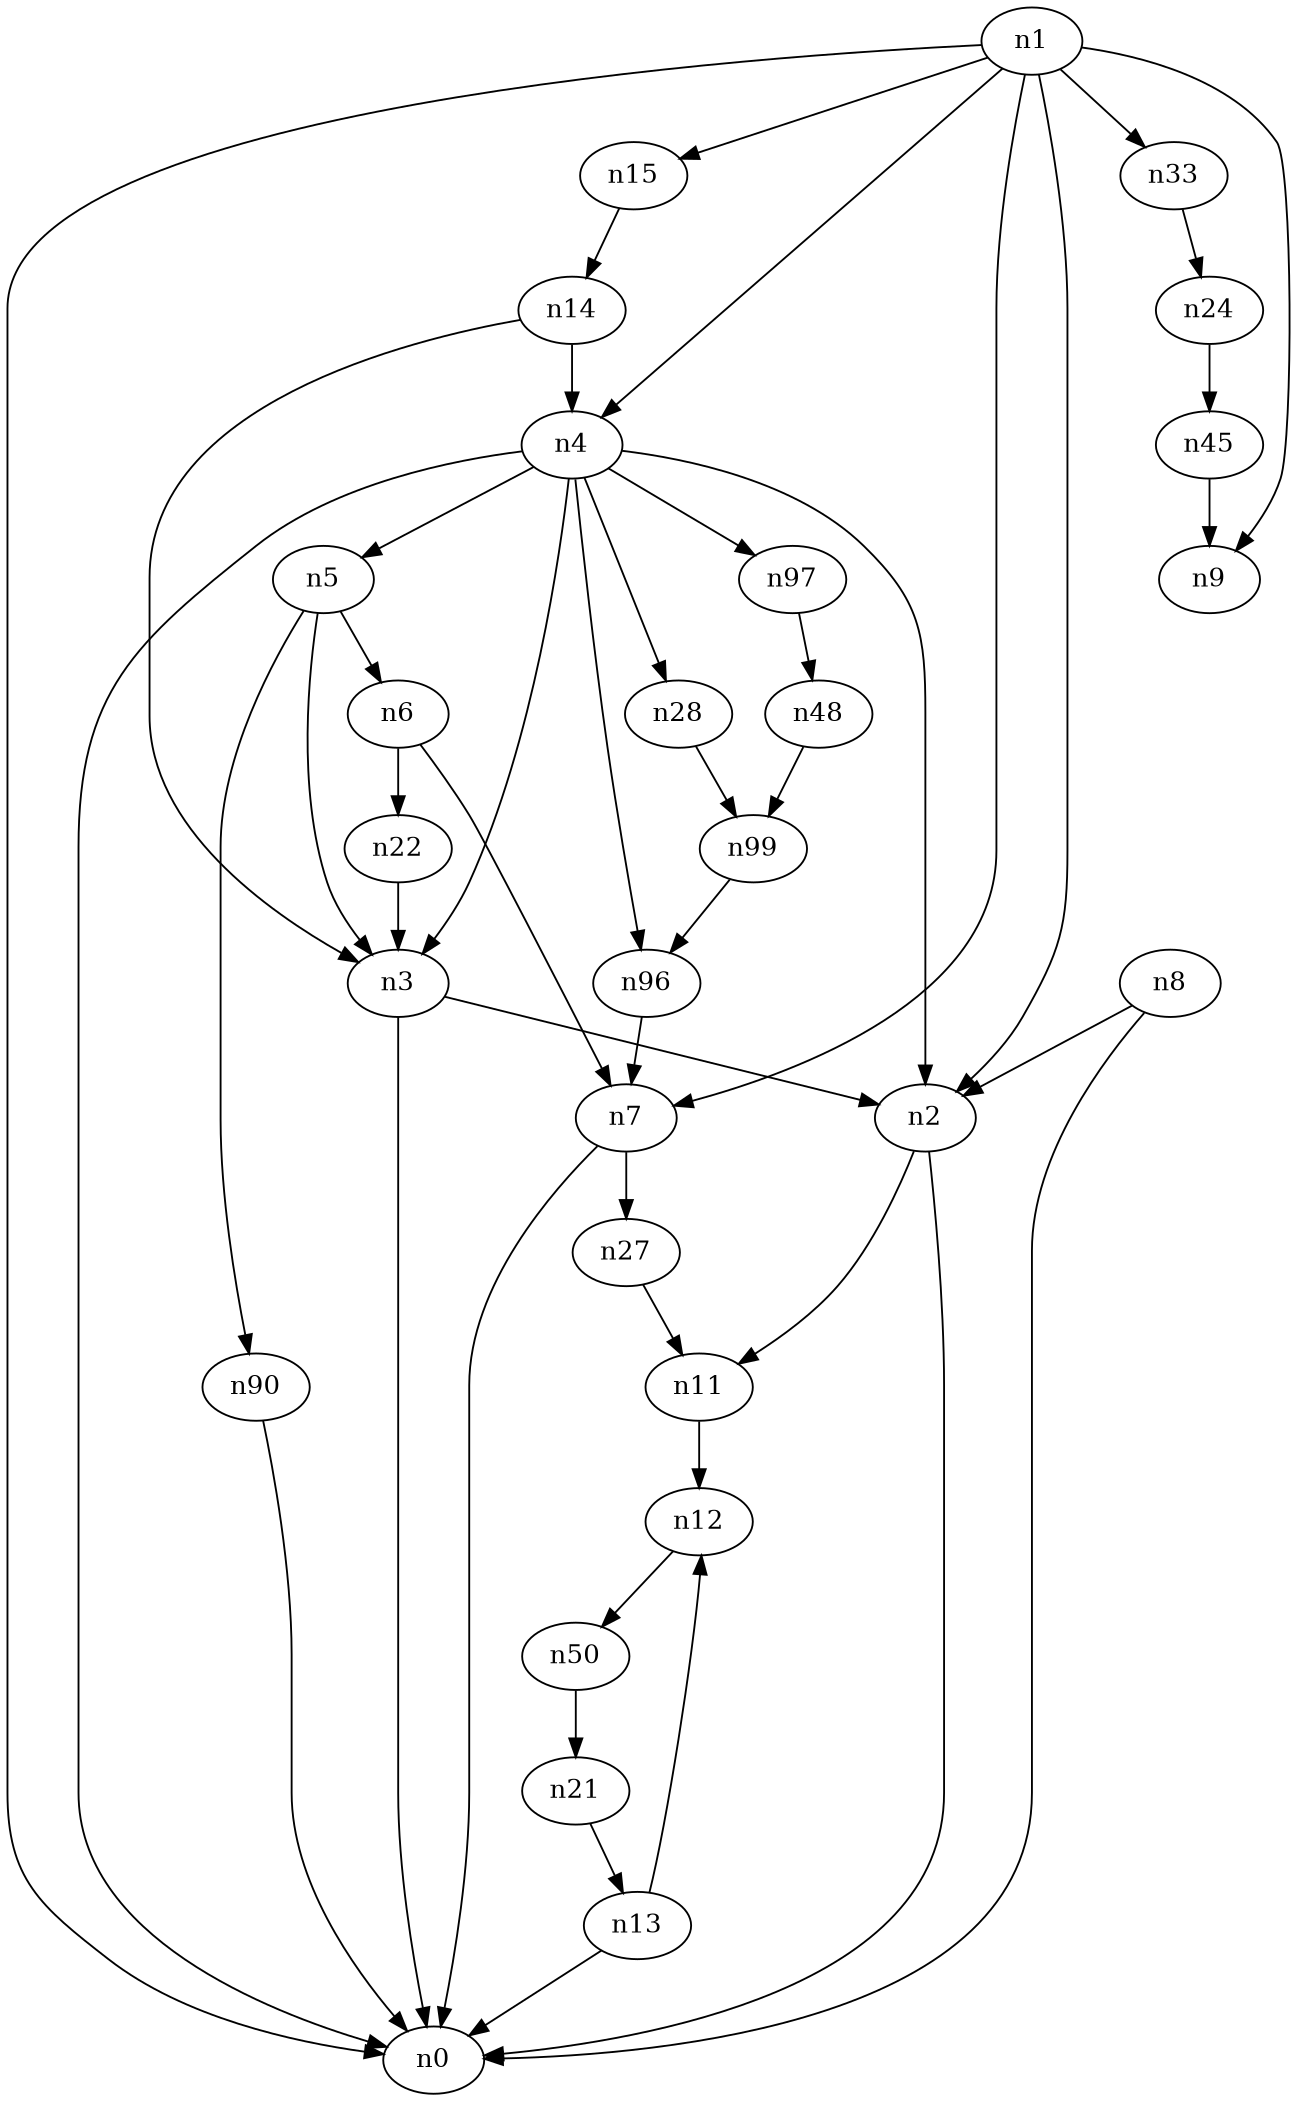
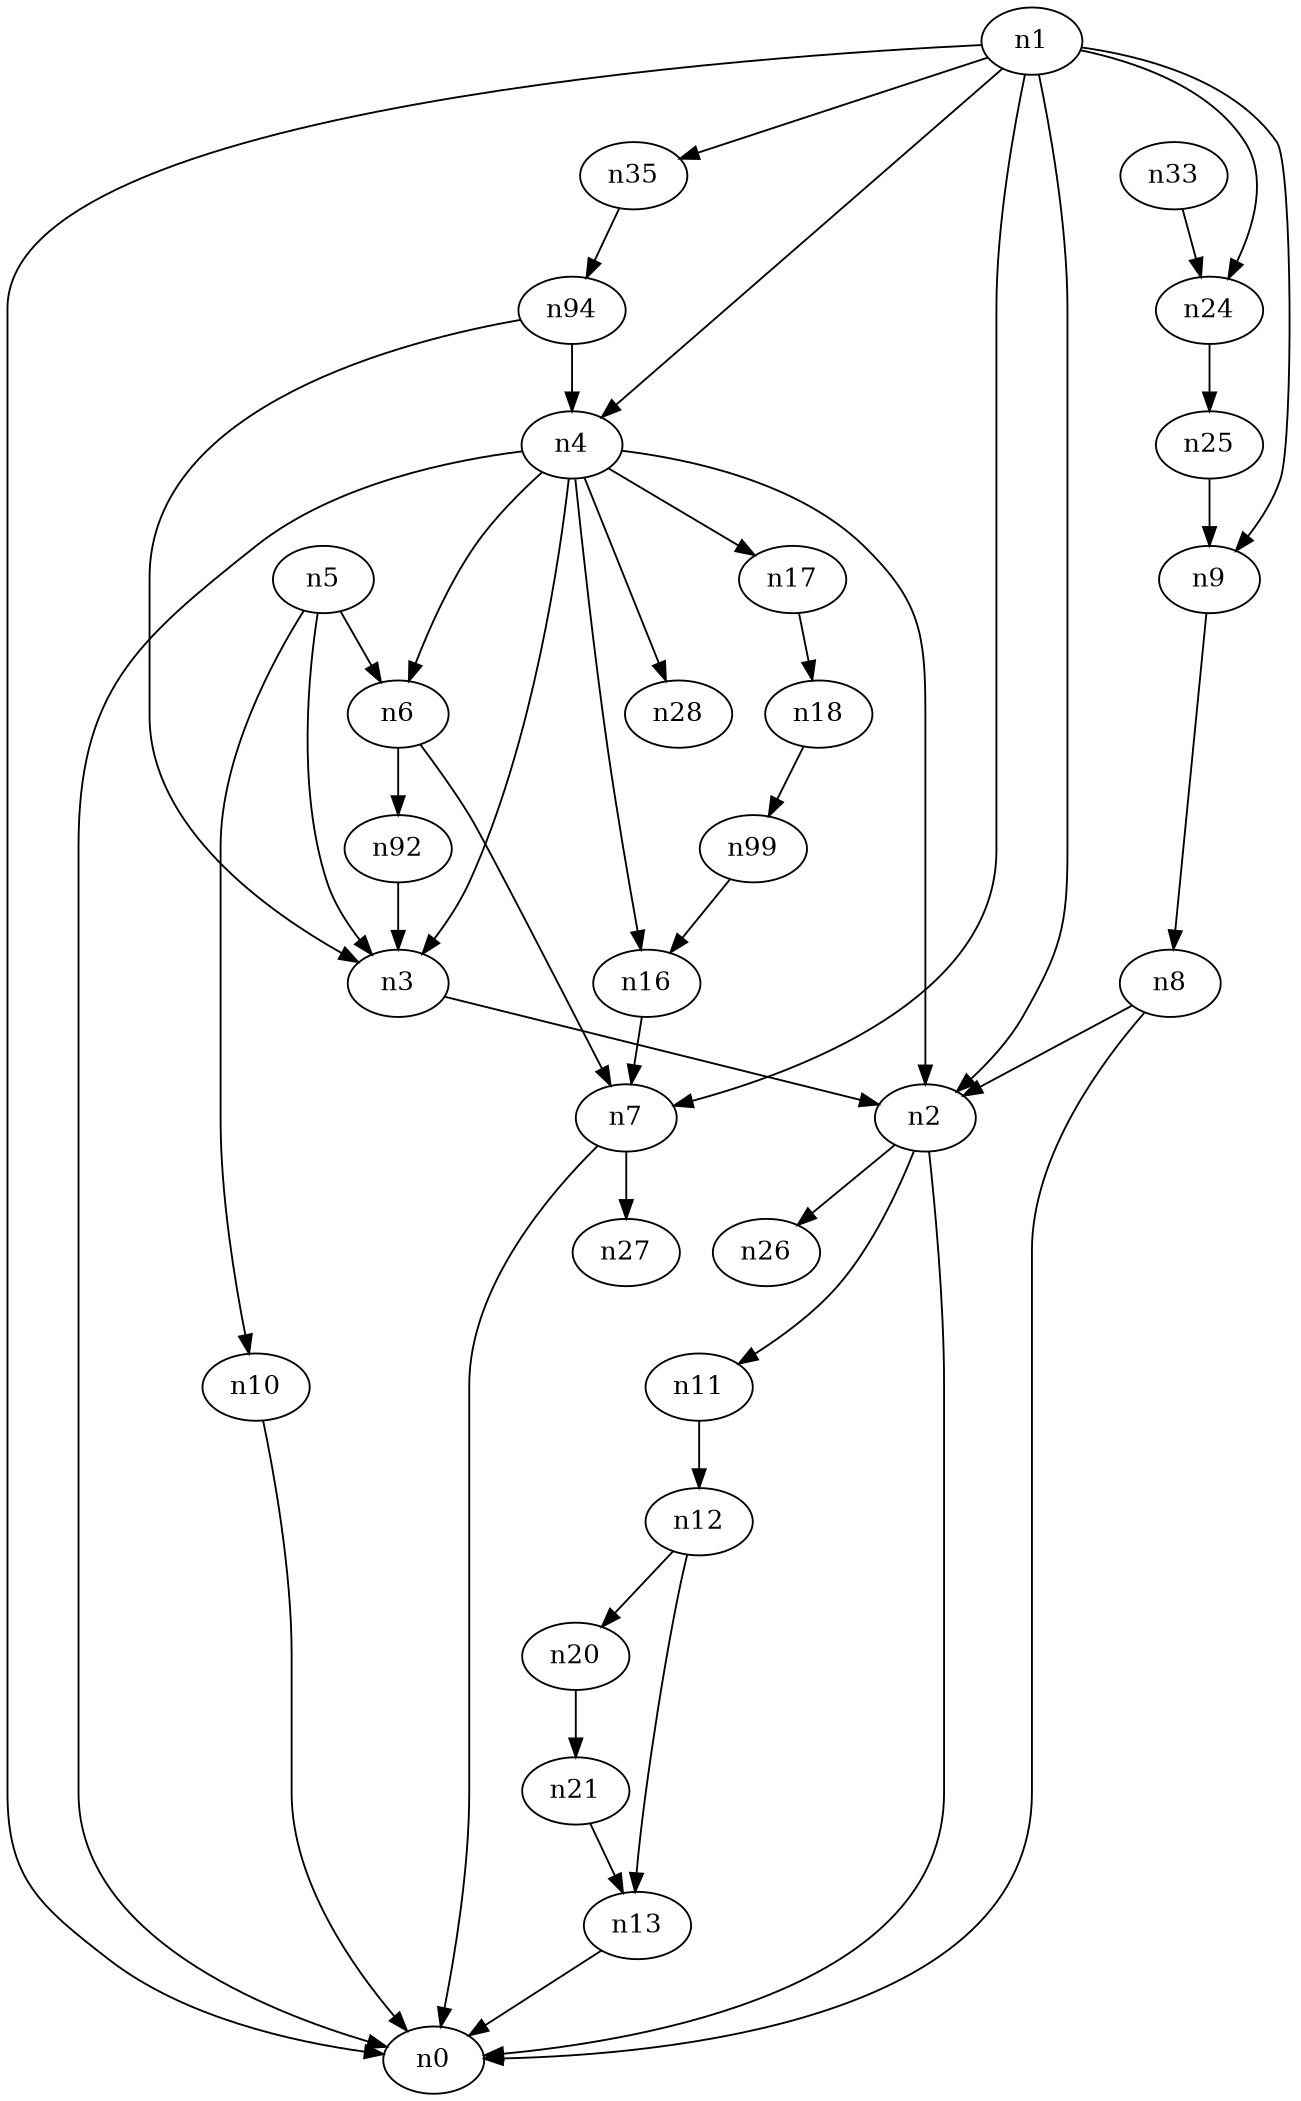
edge "n1" -> "n33": now "n1" -> "n24"
node "n15": label "n15" -> "n35"
node "n14": label "n14" -> "n94"
node "n45": label "n45" -> "n25"
edge "n4" -> "n5": now "n4" -> "n6"
node "n97": label "n97" -> "n17"
node "n48": label "n48" -> "n18"
edge "n9" -> "n8": added
edge "n28" -> "n99": removed
node "n22": label "n22" -> "n92"
node "n96": label "n96" -> "n16"
node "n26": added
edge "n27" -> "n11": removed
node "n90": label "n90" -> "n10"
edge "n3" -> "n0": removed
node "n50": label "n50" -> "n20"
edge "n13" -> "n12": reversed
